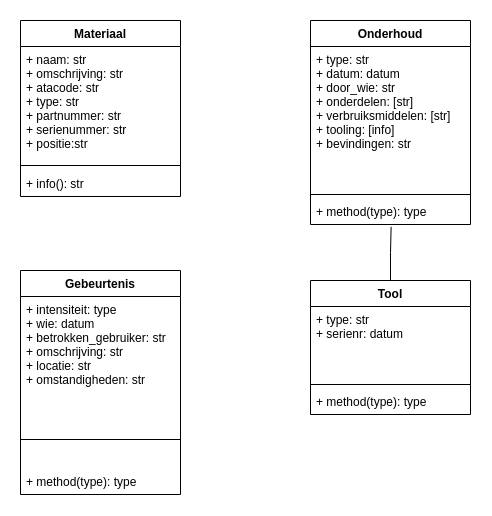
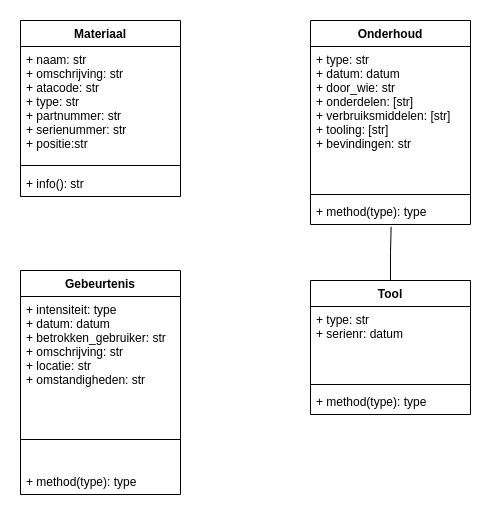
node "+ type: str + datum: datum + door_wie: str + onderdelen: [str] + verbruiksmiddelen: [str] + tooling: [info] + bevindingen: str": label "+ type: str + datum: datum + door_wie: str + onderdelen: [str] + verbruiksmiddelen: [str] + tooling: [info] + bevindingen: str" -> "+ type: str + datum: datum + door_wie: str + onderdelen: [str] + verbruiksmiddelen: [str] + tooling: [str] + bevindingen: str"
node "+ intensiteit: type + wie: datum + betrokken_gebruiker: str + omschrijving: str + locatie: str + omstandigheden: str": label "+ intensiteit: type + wie: datum + betrokken_gebruiker: str + omschrijving: str + locatie: str + omstandigheden: str" -> "+ intensiteit: type + datum: datum + betrokken_gebruiker: str + omschrijving: str + locatie: str + omstandigheden: str"
